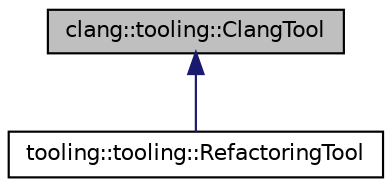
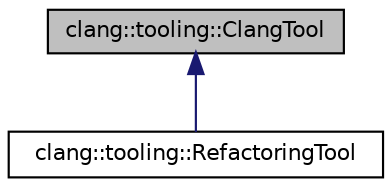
node "tooling::tooling::RefactoringTool": label "tooling::tooling::RefactoringTool" -> "clang::tooling::RefactoringTool"
